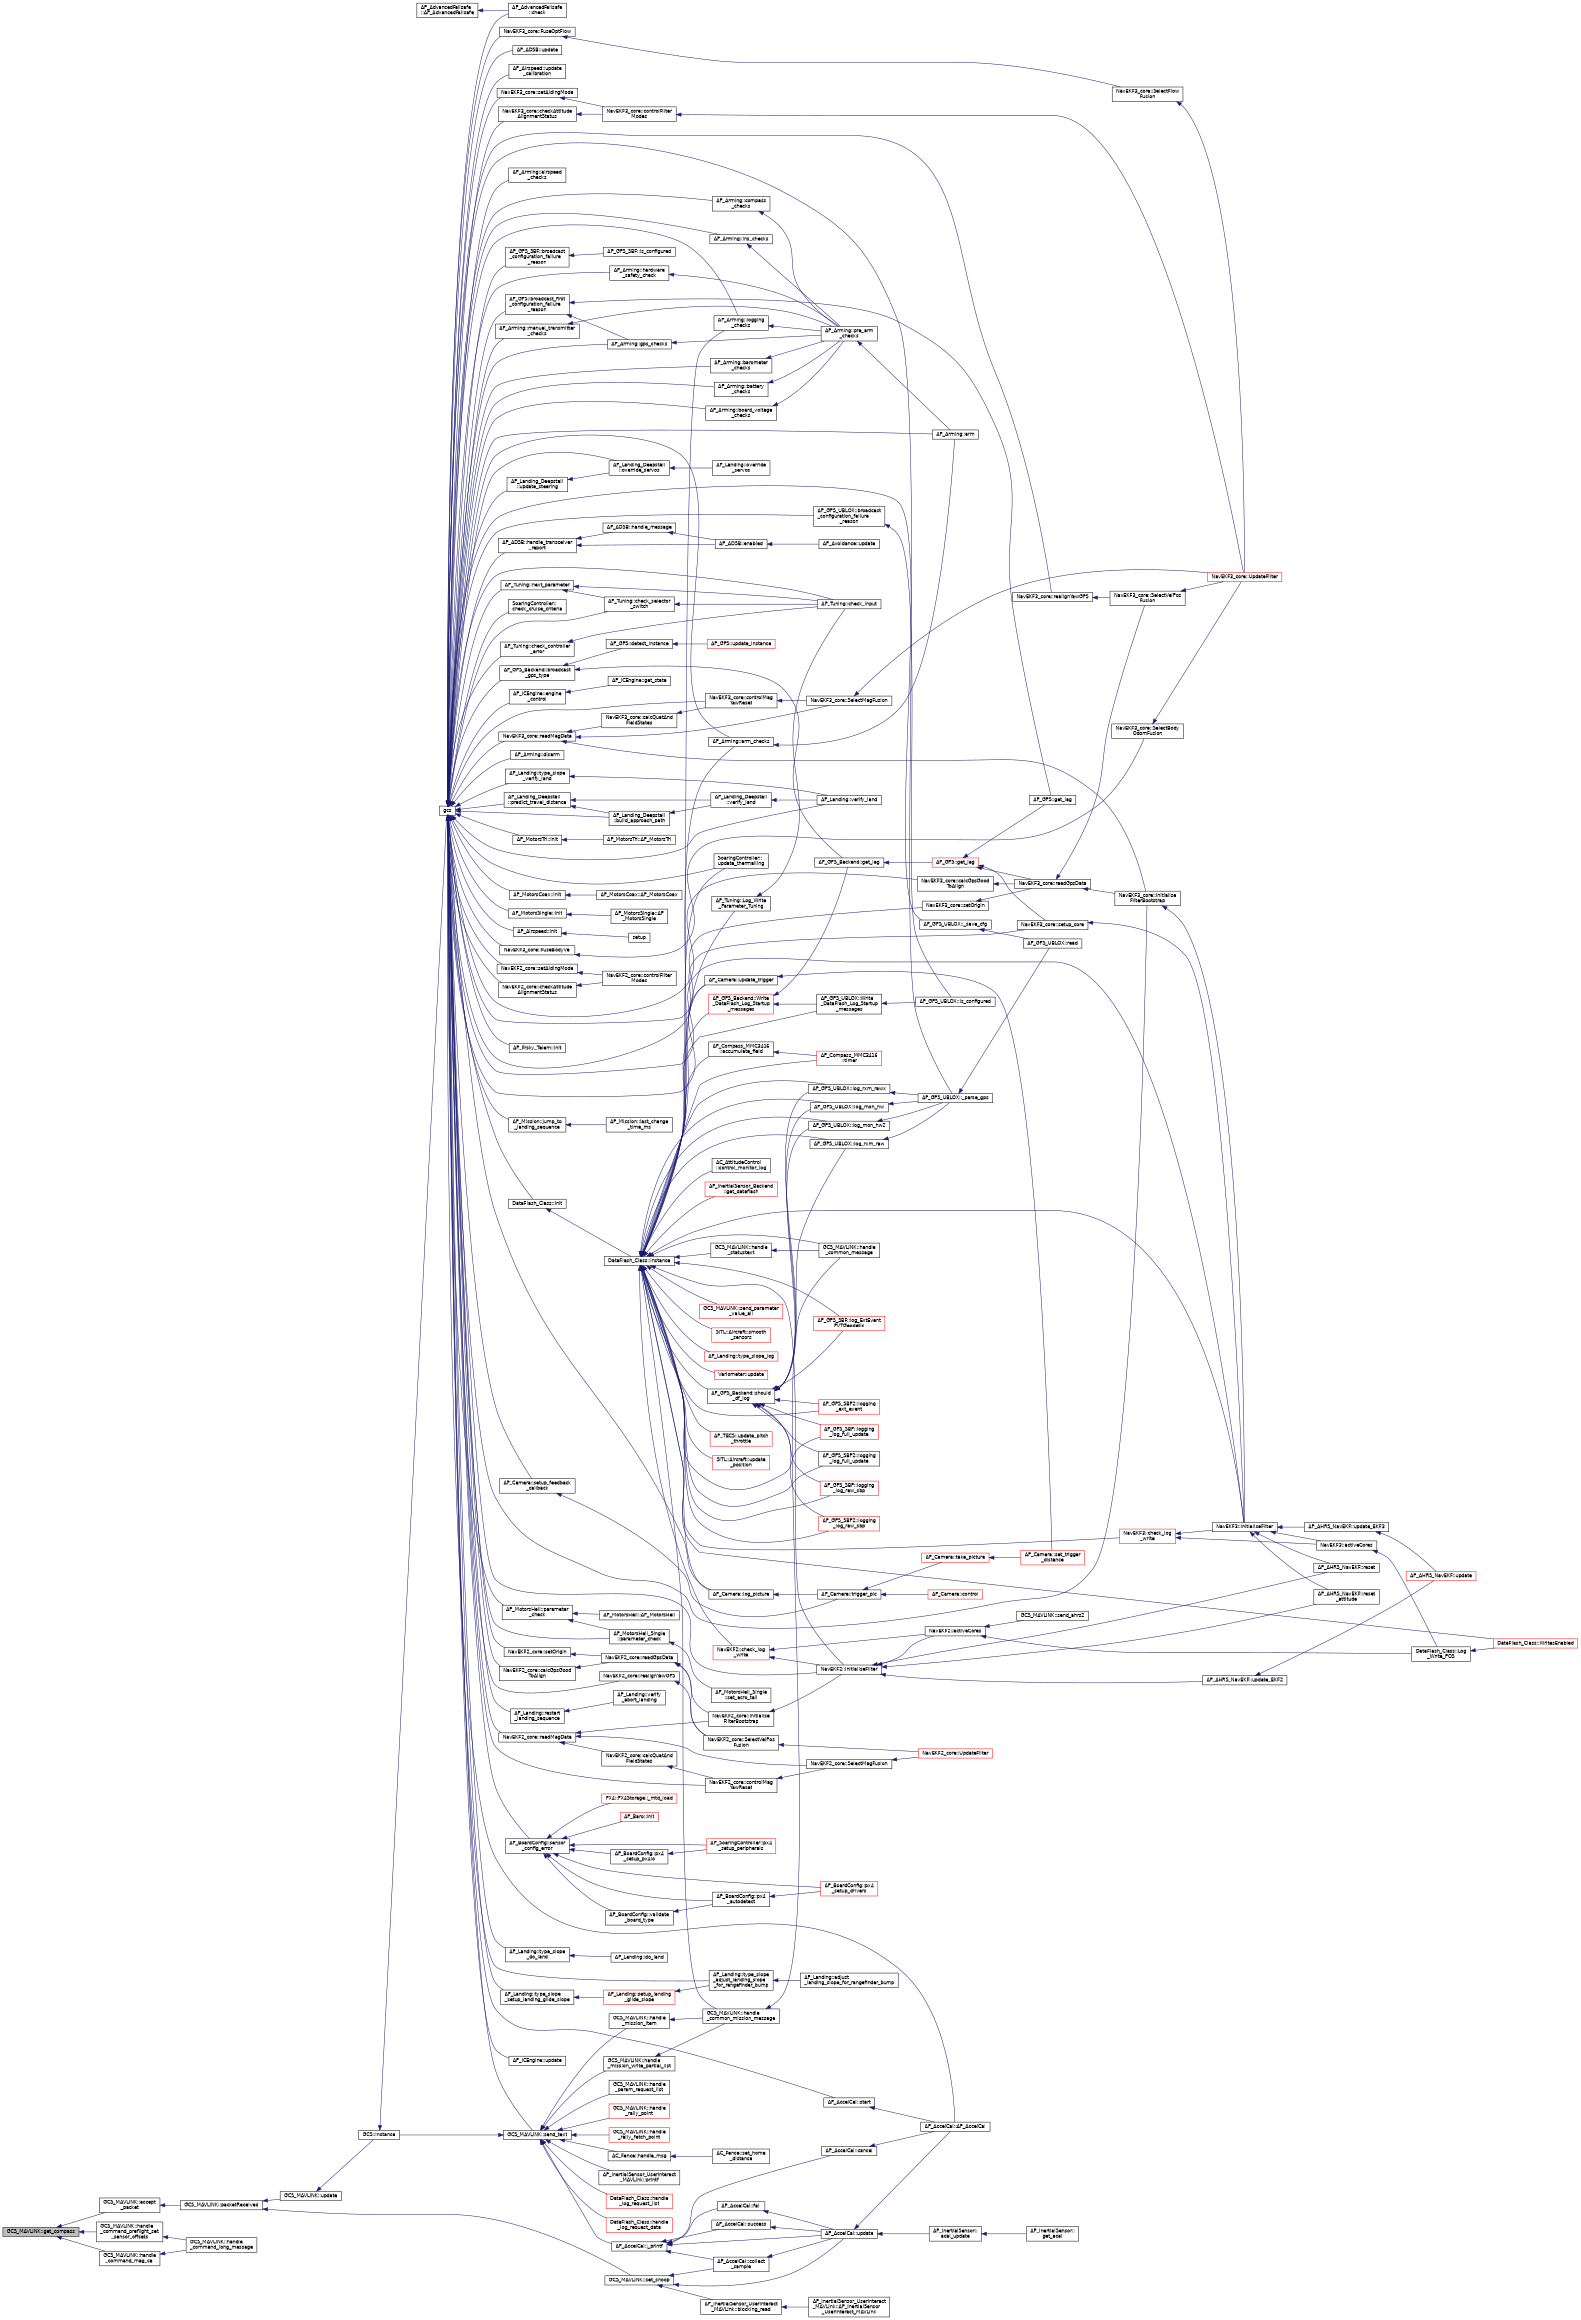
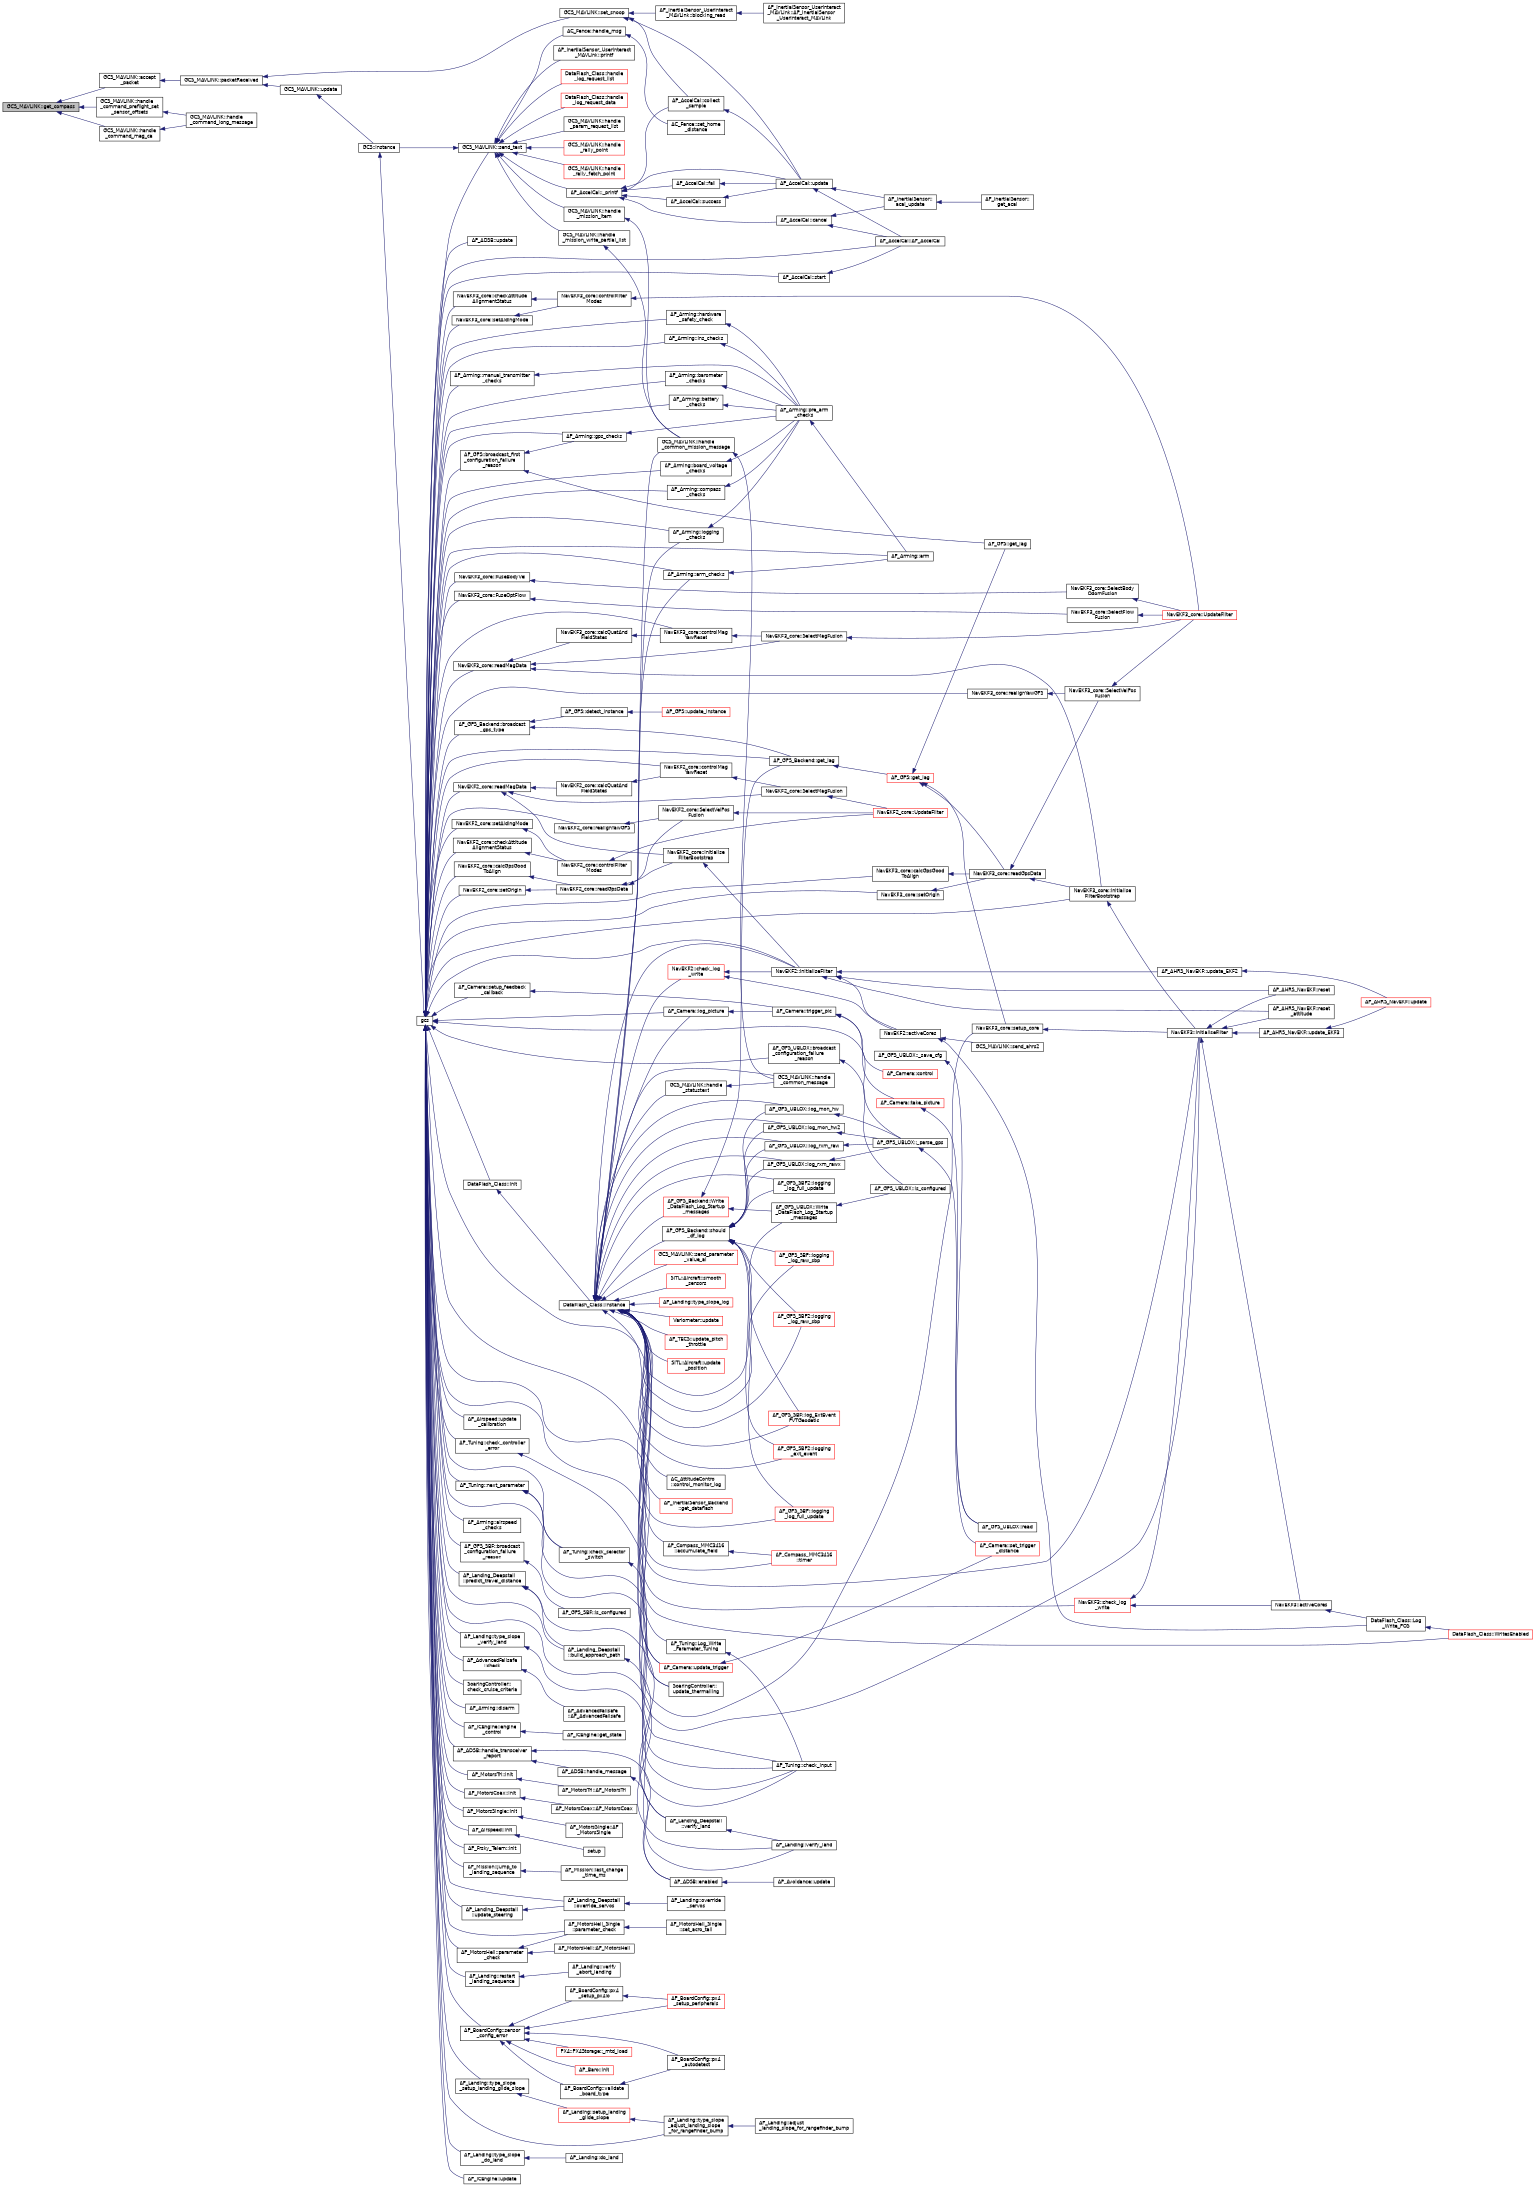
edge "AP_AdvancedFailsafe ::check" -> "AP_AdvancedFailsafe ::AP_AdvancedFailsafe": reversed
edge "AP_InertialSensor:: acal_update" -> "AP_AccelCal::cancel": added
edge "AP_GPS_UBLOX::_save_cfg" -> "gcs": now "AP_GPS_Backend::get_lag" -> "gcs"
edge "NavEKF2_core::UpdateFilter" -> "NavEKF2_core::controlFilter Modes": added
node "AP_Camera::update_trigger": color black -> red
node "AP_SoaringController::px4 _setup_peripherals": label "AP_SoaringController::px4 _setup_peripherals" -> "AP_BoardConfig::px4 _setup_peripherals"
node "AP_BoardConfig::px4 _setup_drivers": removed
